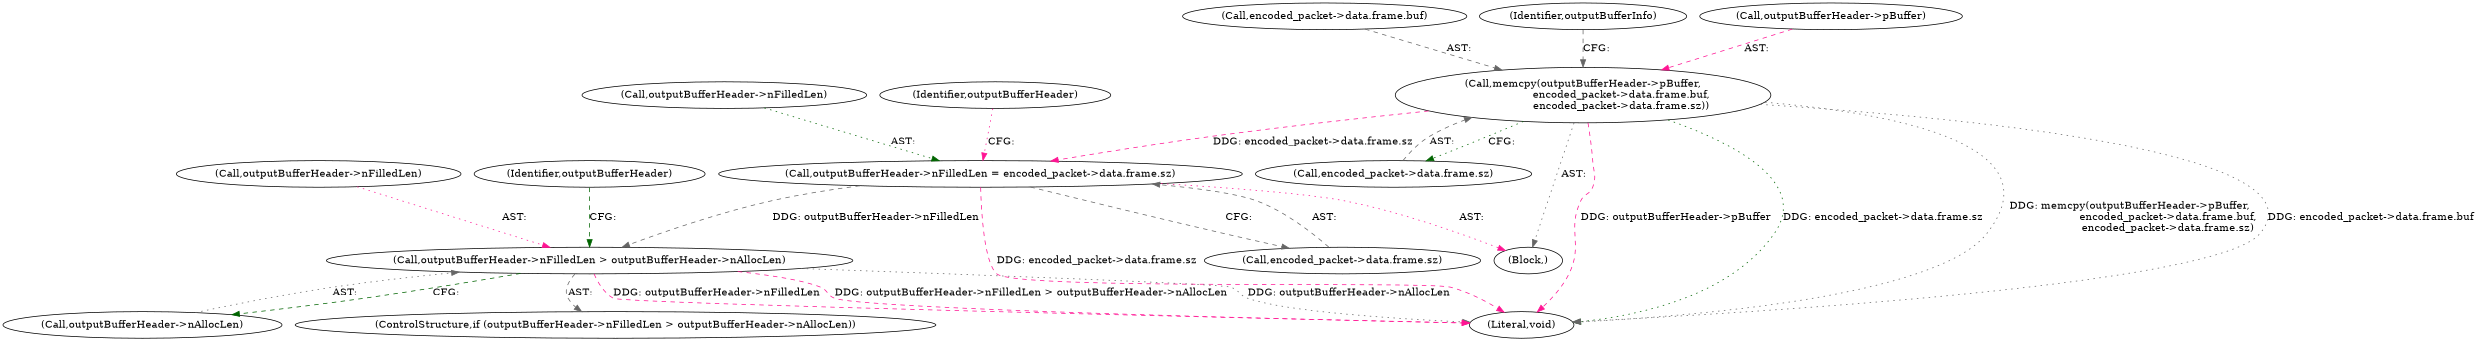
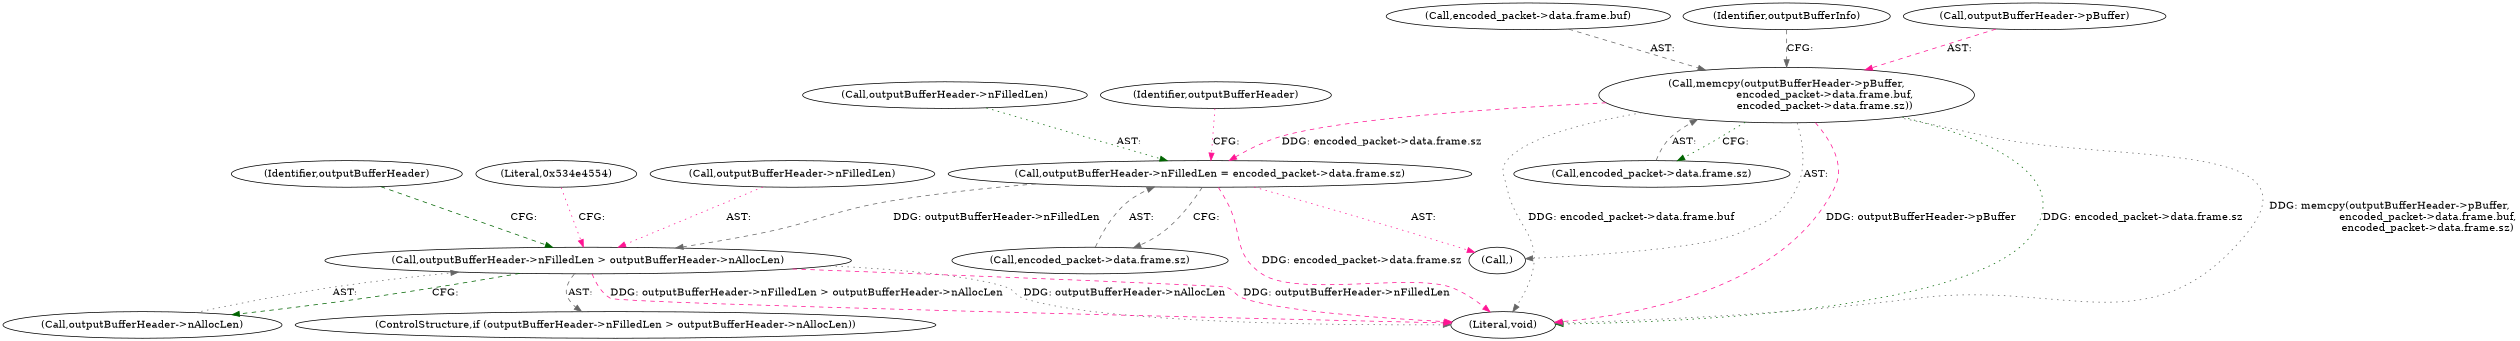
node "(Literal,0x534e4554)": added
node "(Block,)": label "(Block,)" -> "(Call,)"
